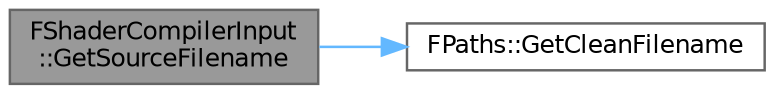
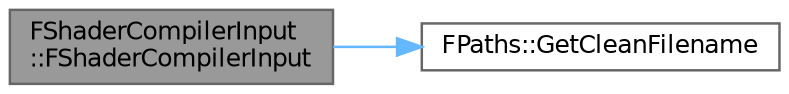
node "FShaderCompilerInput ::GetSourceFilename": label "FShaderCompilerInput ::GetSourceFilename" -> "FShaderCompilerInput ::FShaderCompilerInput"
